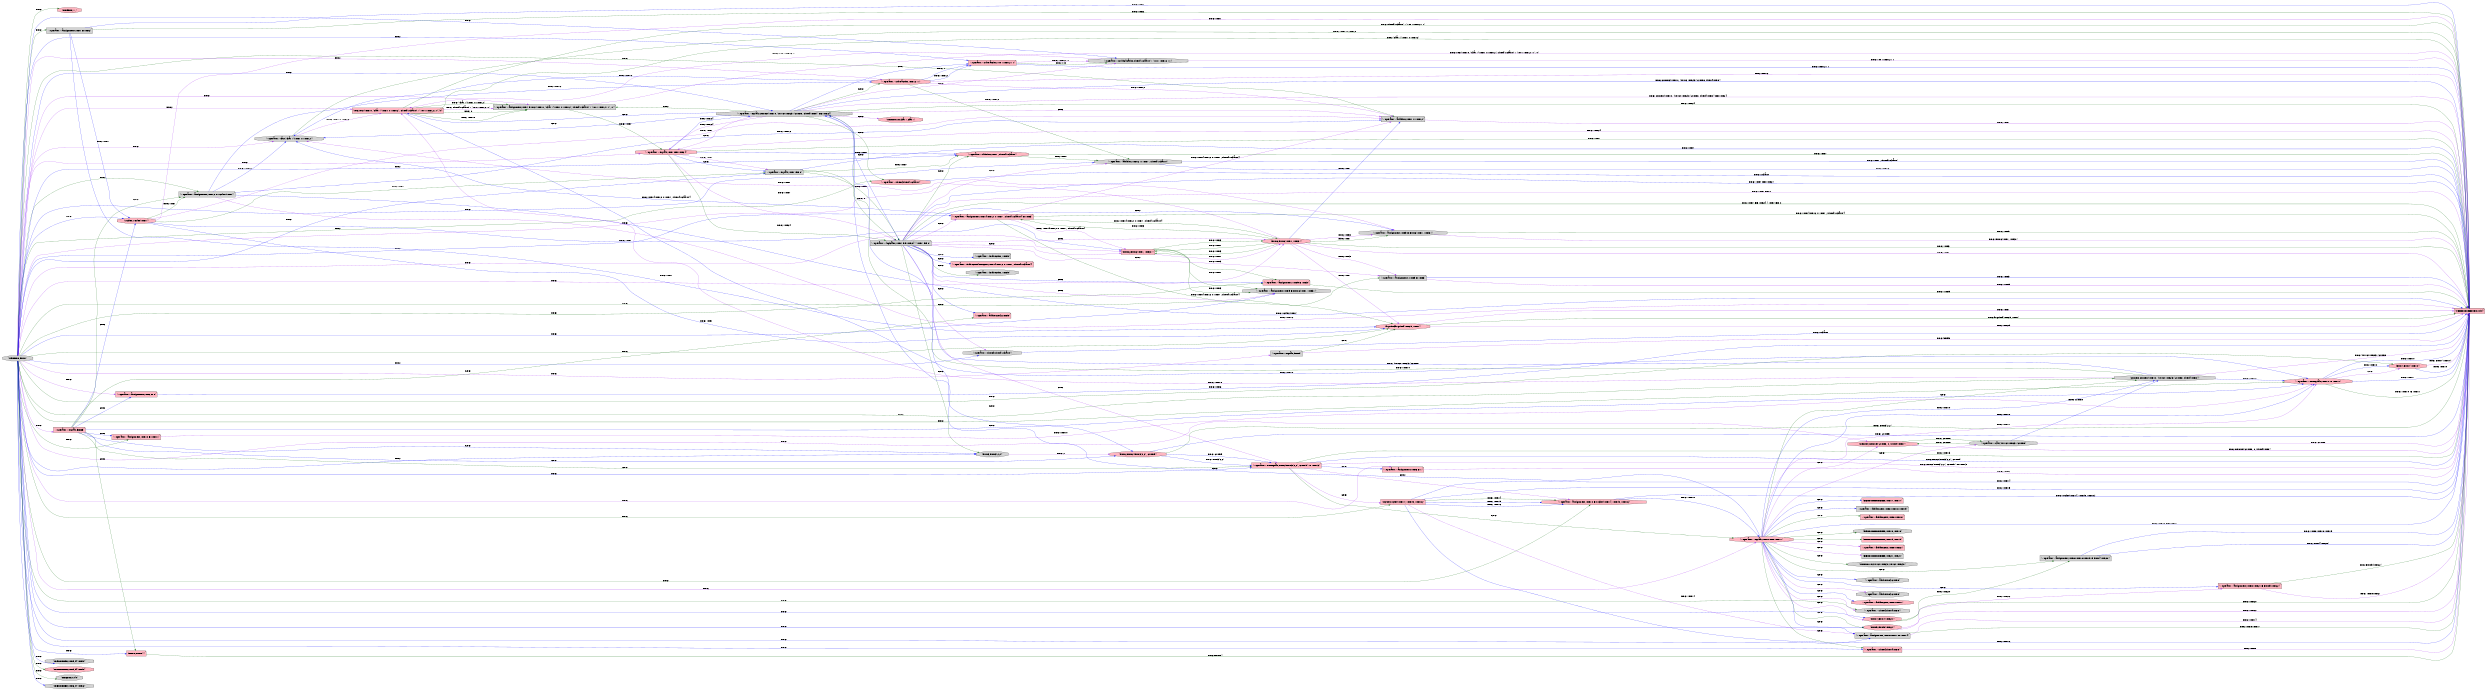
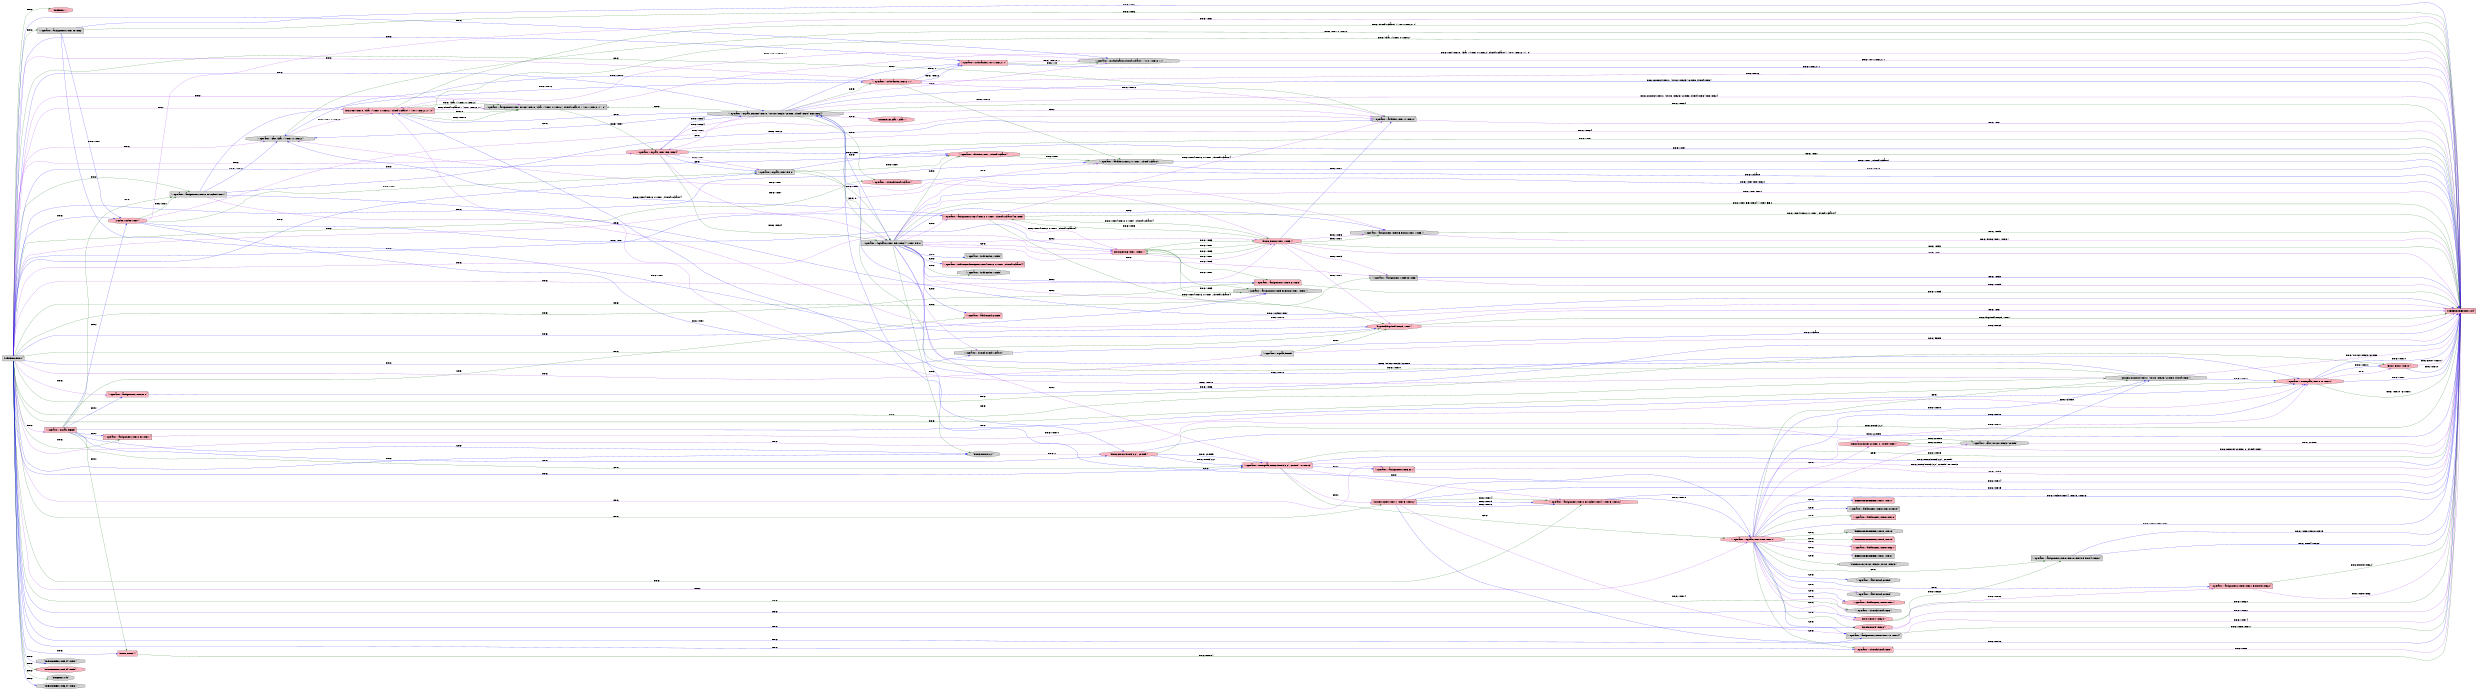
node "(METHOD,FUN1)": shape octagon -> note
